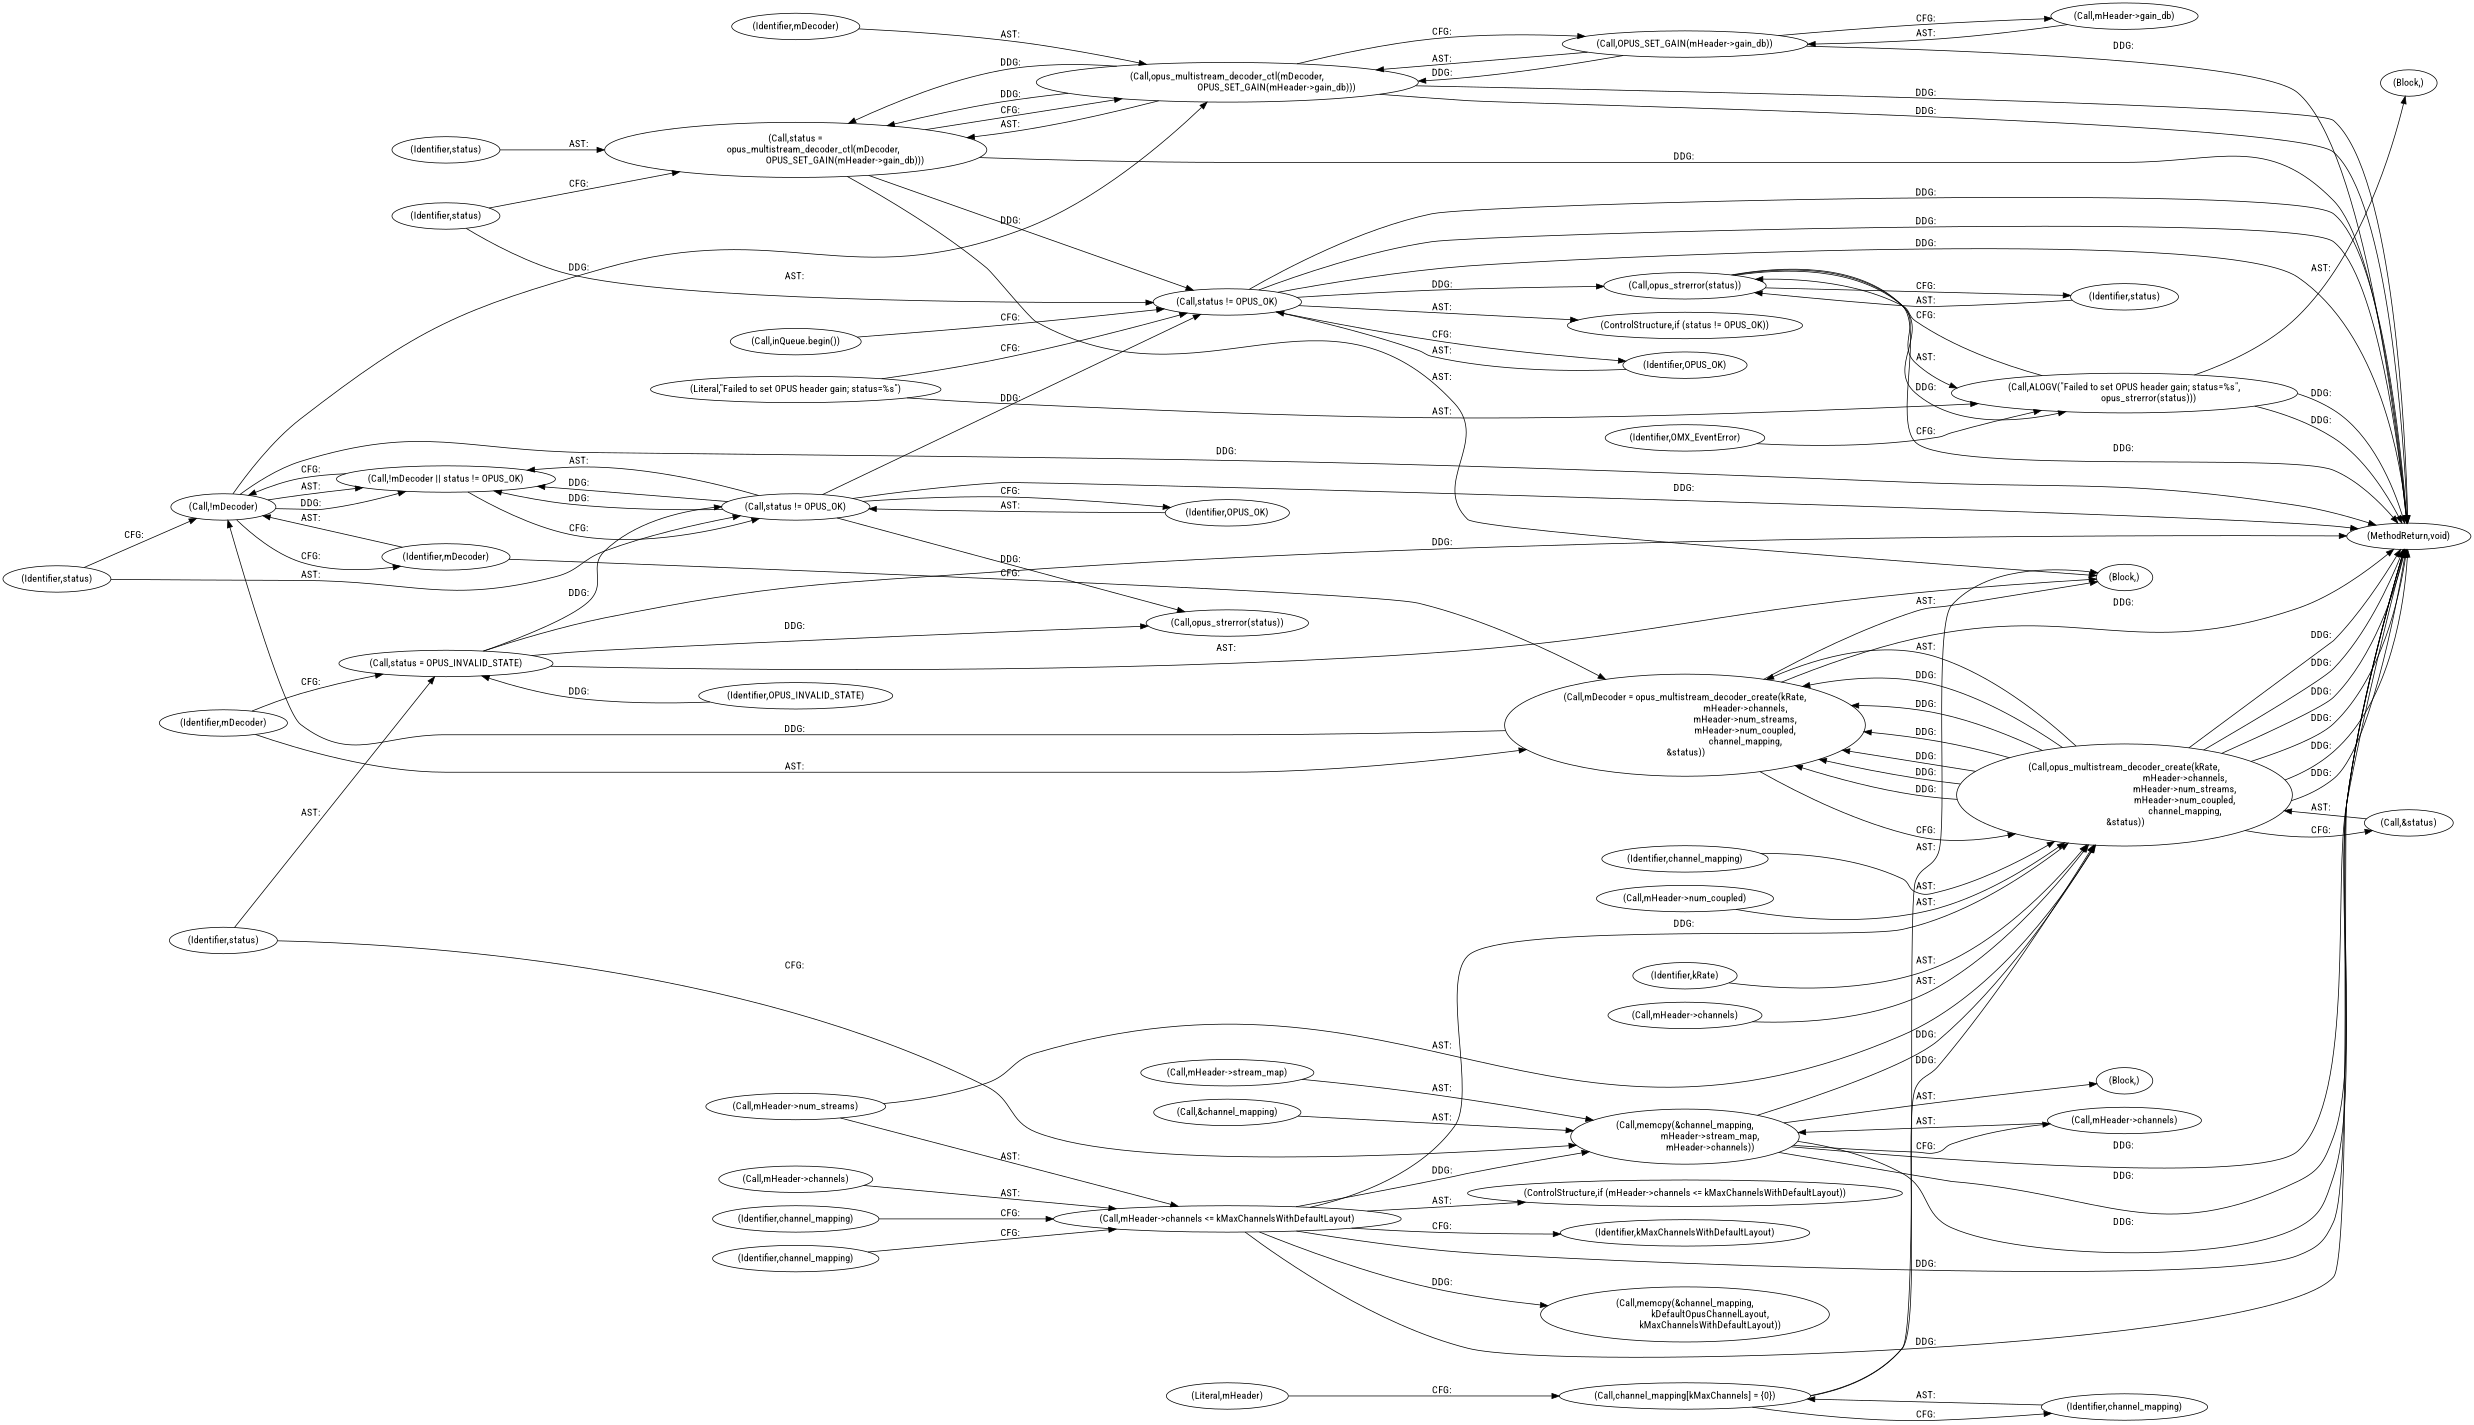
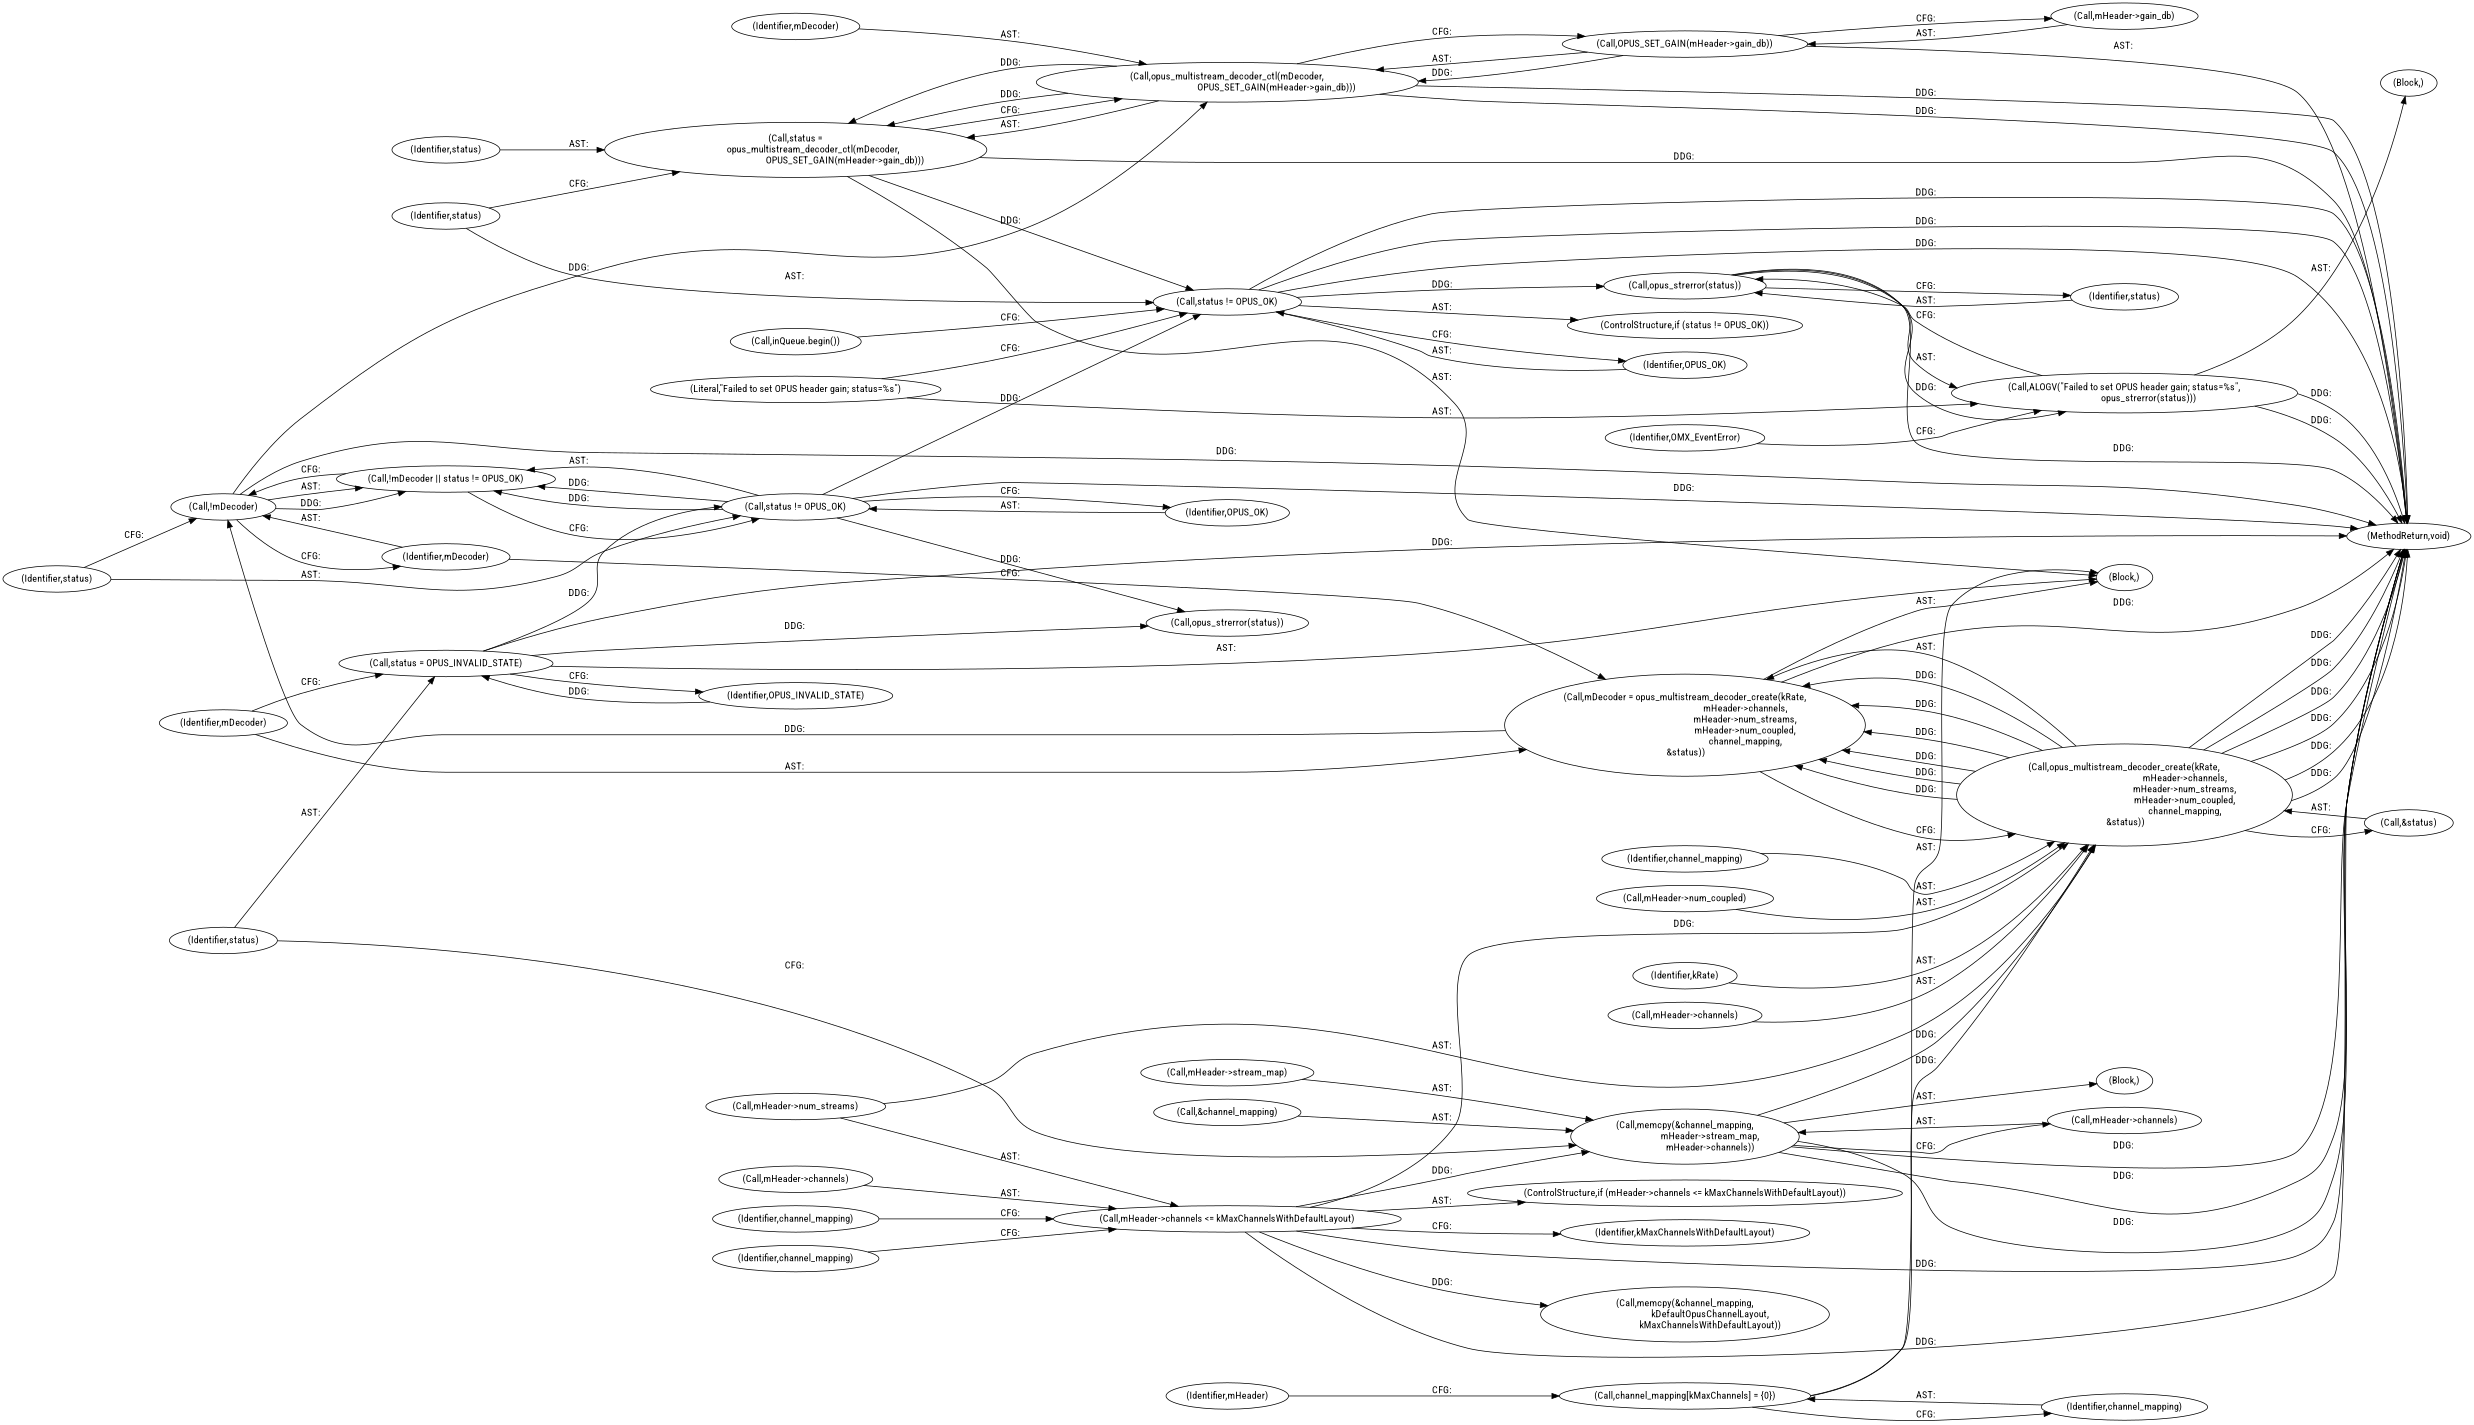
edge "(Call,OPUS_SET_GAIN(mHeader->gain_db))" -> "(MethodReturn,void)": label "DDG: " -> "AST: "
edge "(Call,status = OPUS_INVALID_STATE)" -> "(Identifier,OPUS_INVALID_STATE)": added, label "CFG:"
node "(Literal,mHeader)": label "(Literal,mHeader)" -> "(Identifier,mHeader)"
